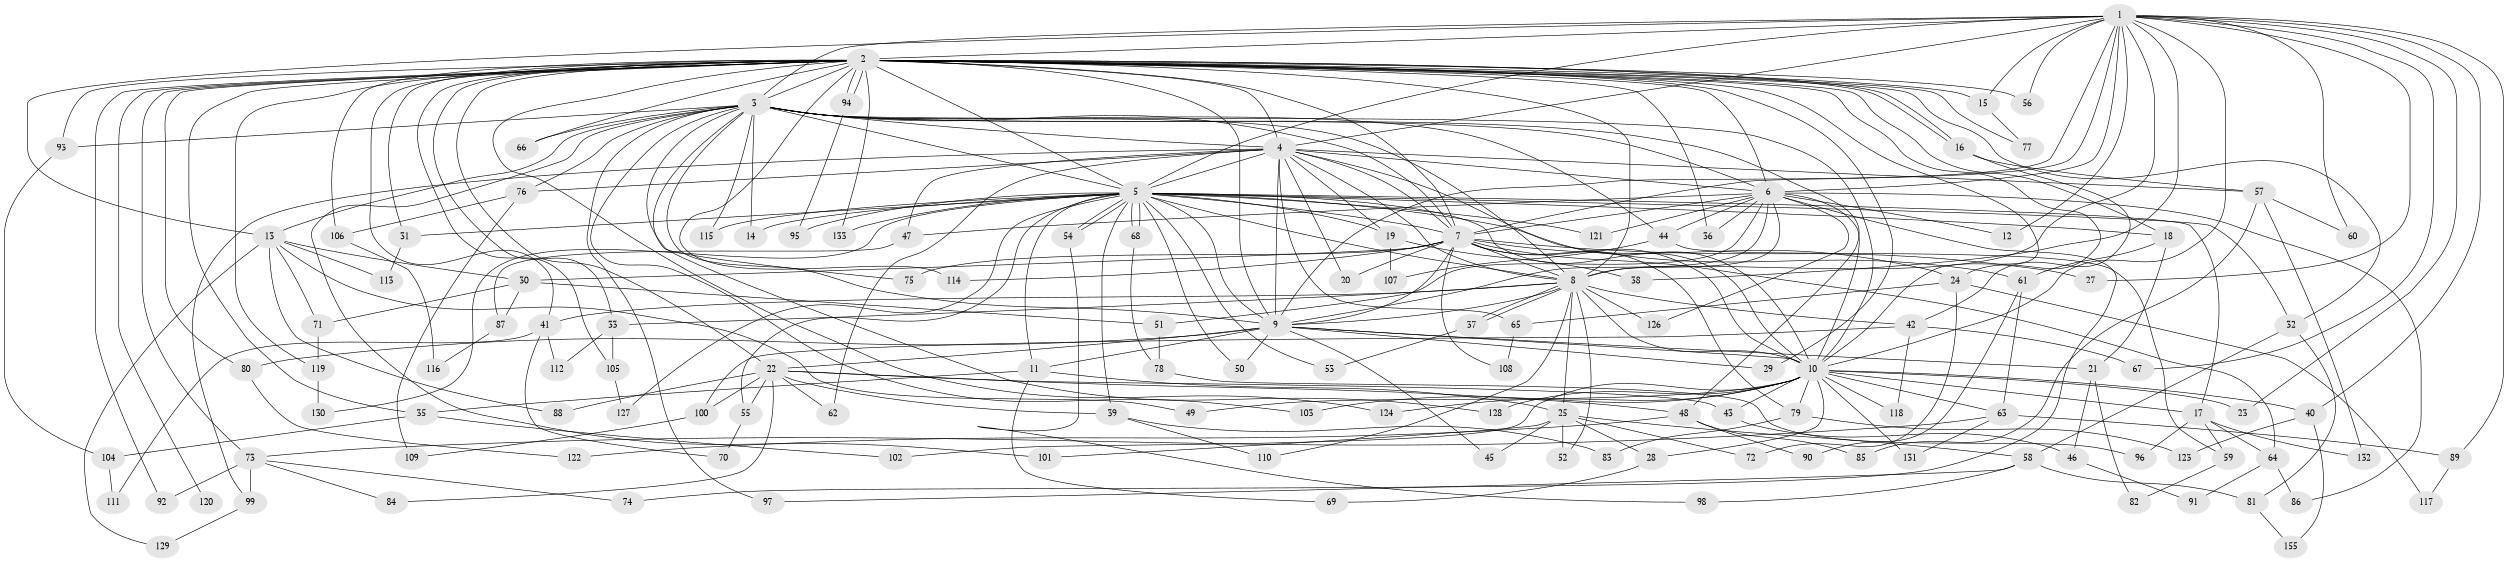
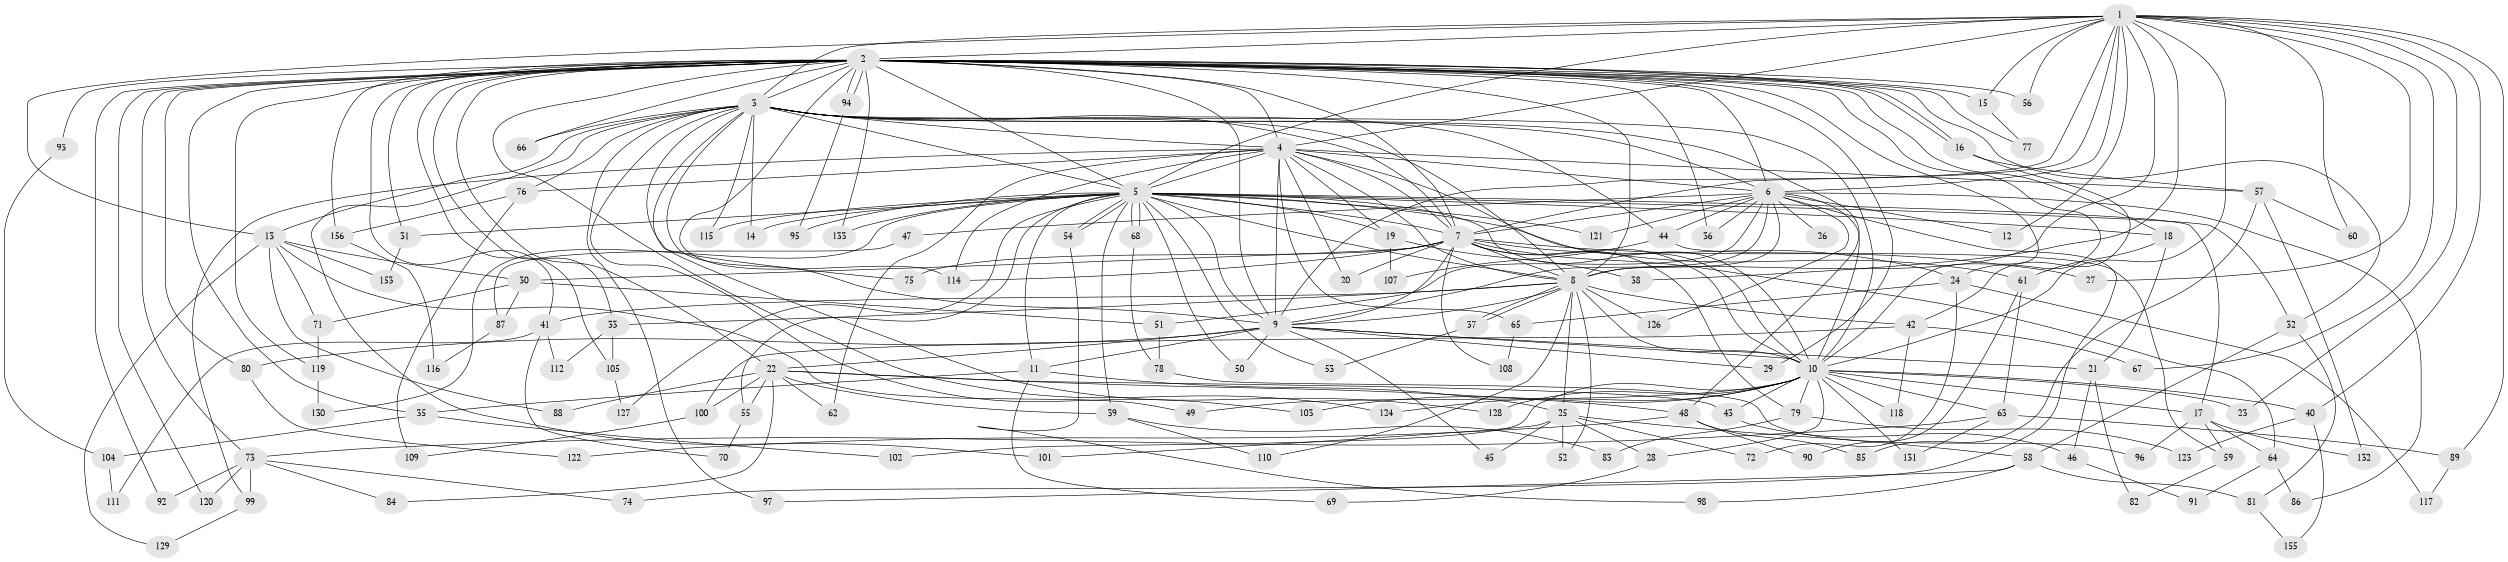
edge "3" -- "93": removed
edge "4" -- "47": now "4" -- "114"
node "106": label "106" -> "156"
node "26": added
node "113": label "113" -> "153"
edge "73" -- "120": added
